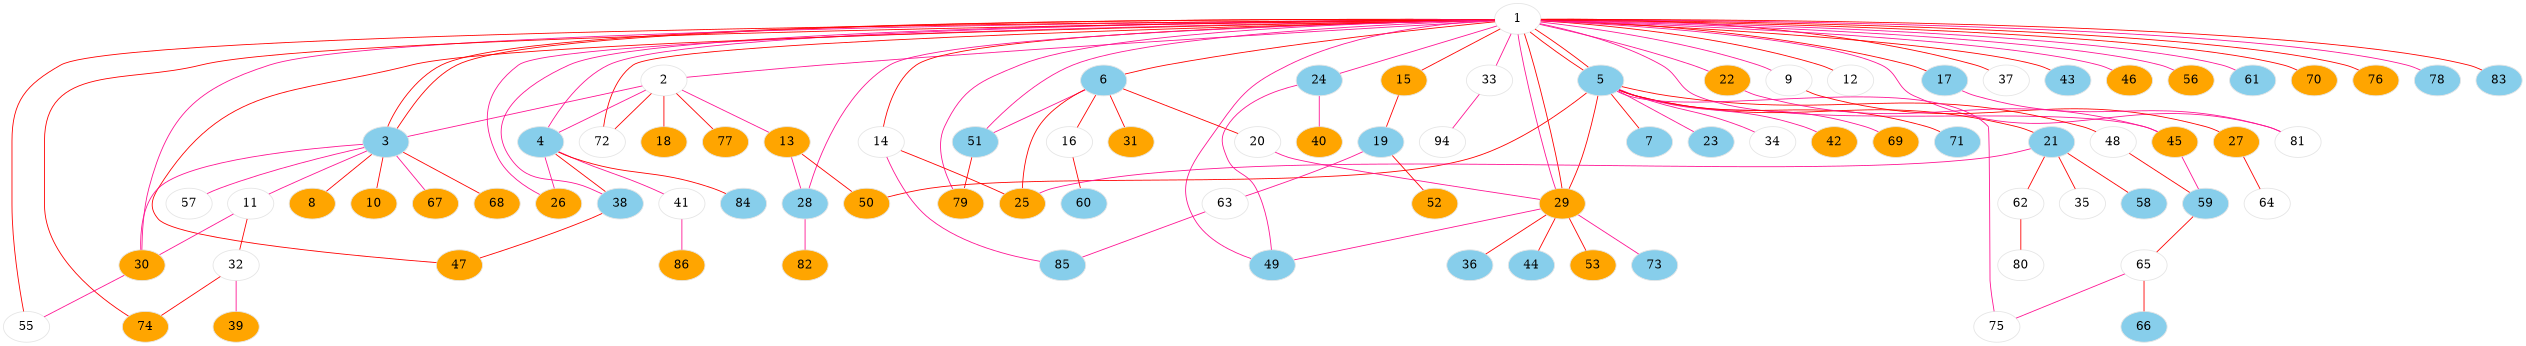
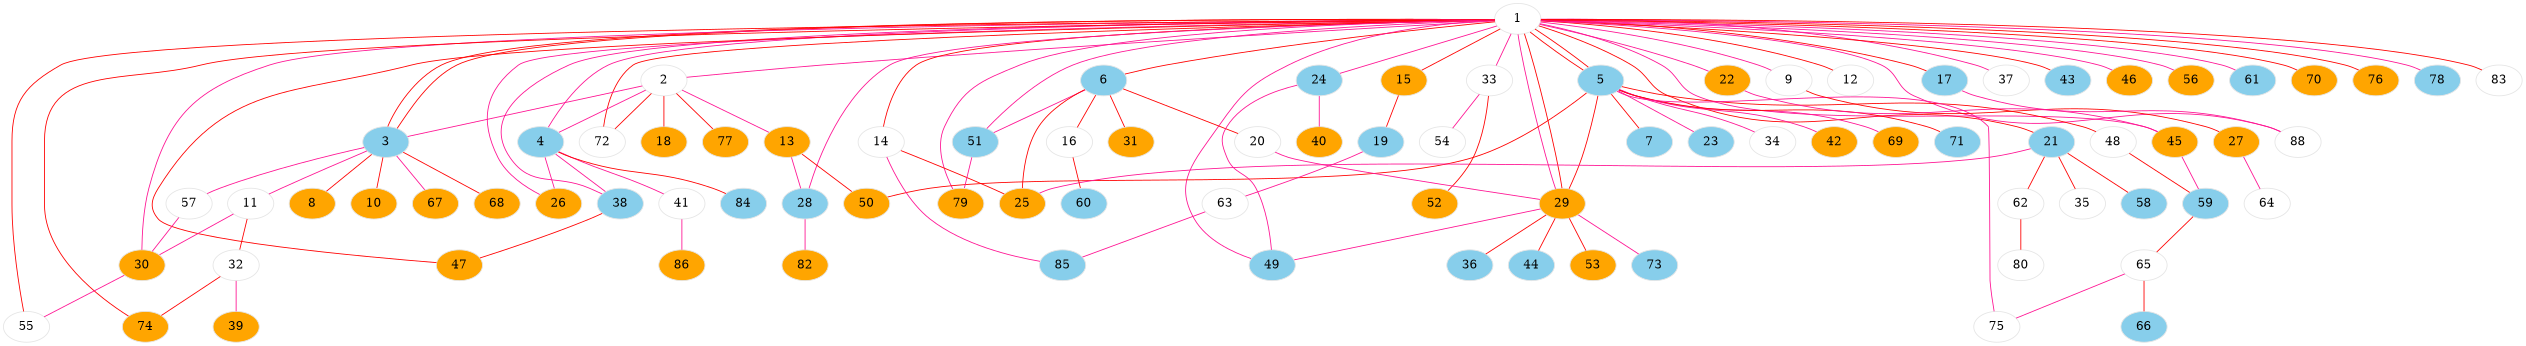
edge "1" -- "37": color red -> deeppink
node "83": fillcolor skyblue -> white
edge "5" -- "21": now "1" -- "21"
node "94": label "94" -> "54"
node "81": label "81" -> "88"
edge "3" -- "30": now "57" -- "30"
edge "51" -- "79": color red -> deeppink
edge "4" -- "38": color red -> deeppink
edge "19" -- "52": now "33" -- "52"
edge "27" -- "64": color red -> deeppink
